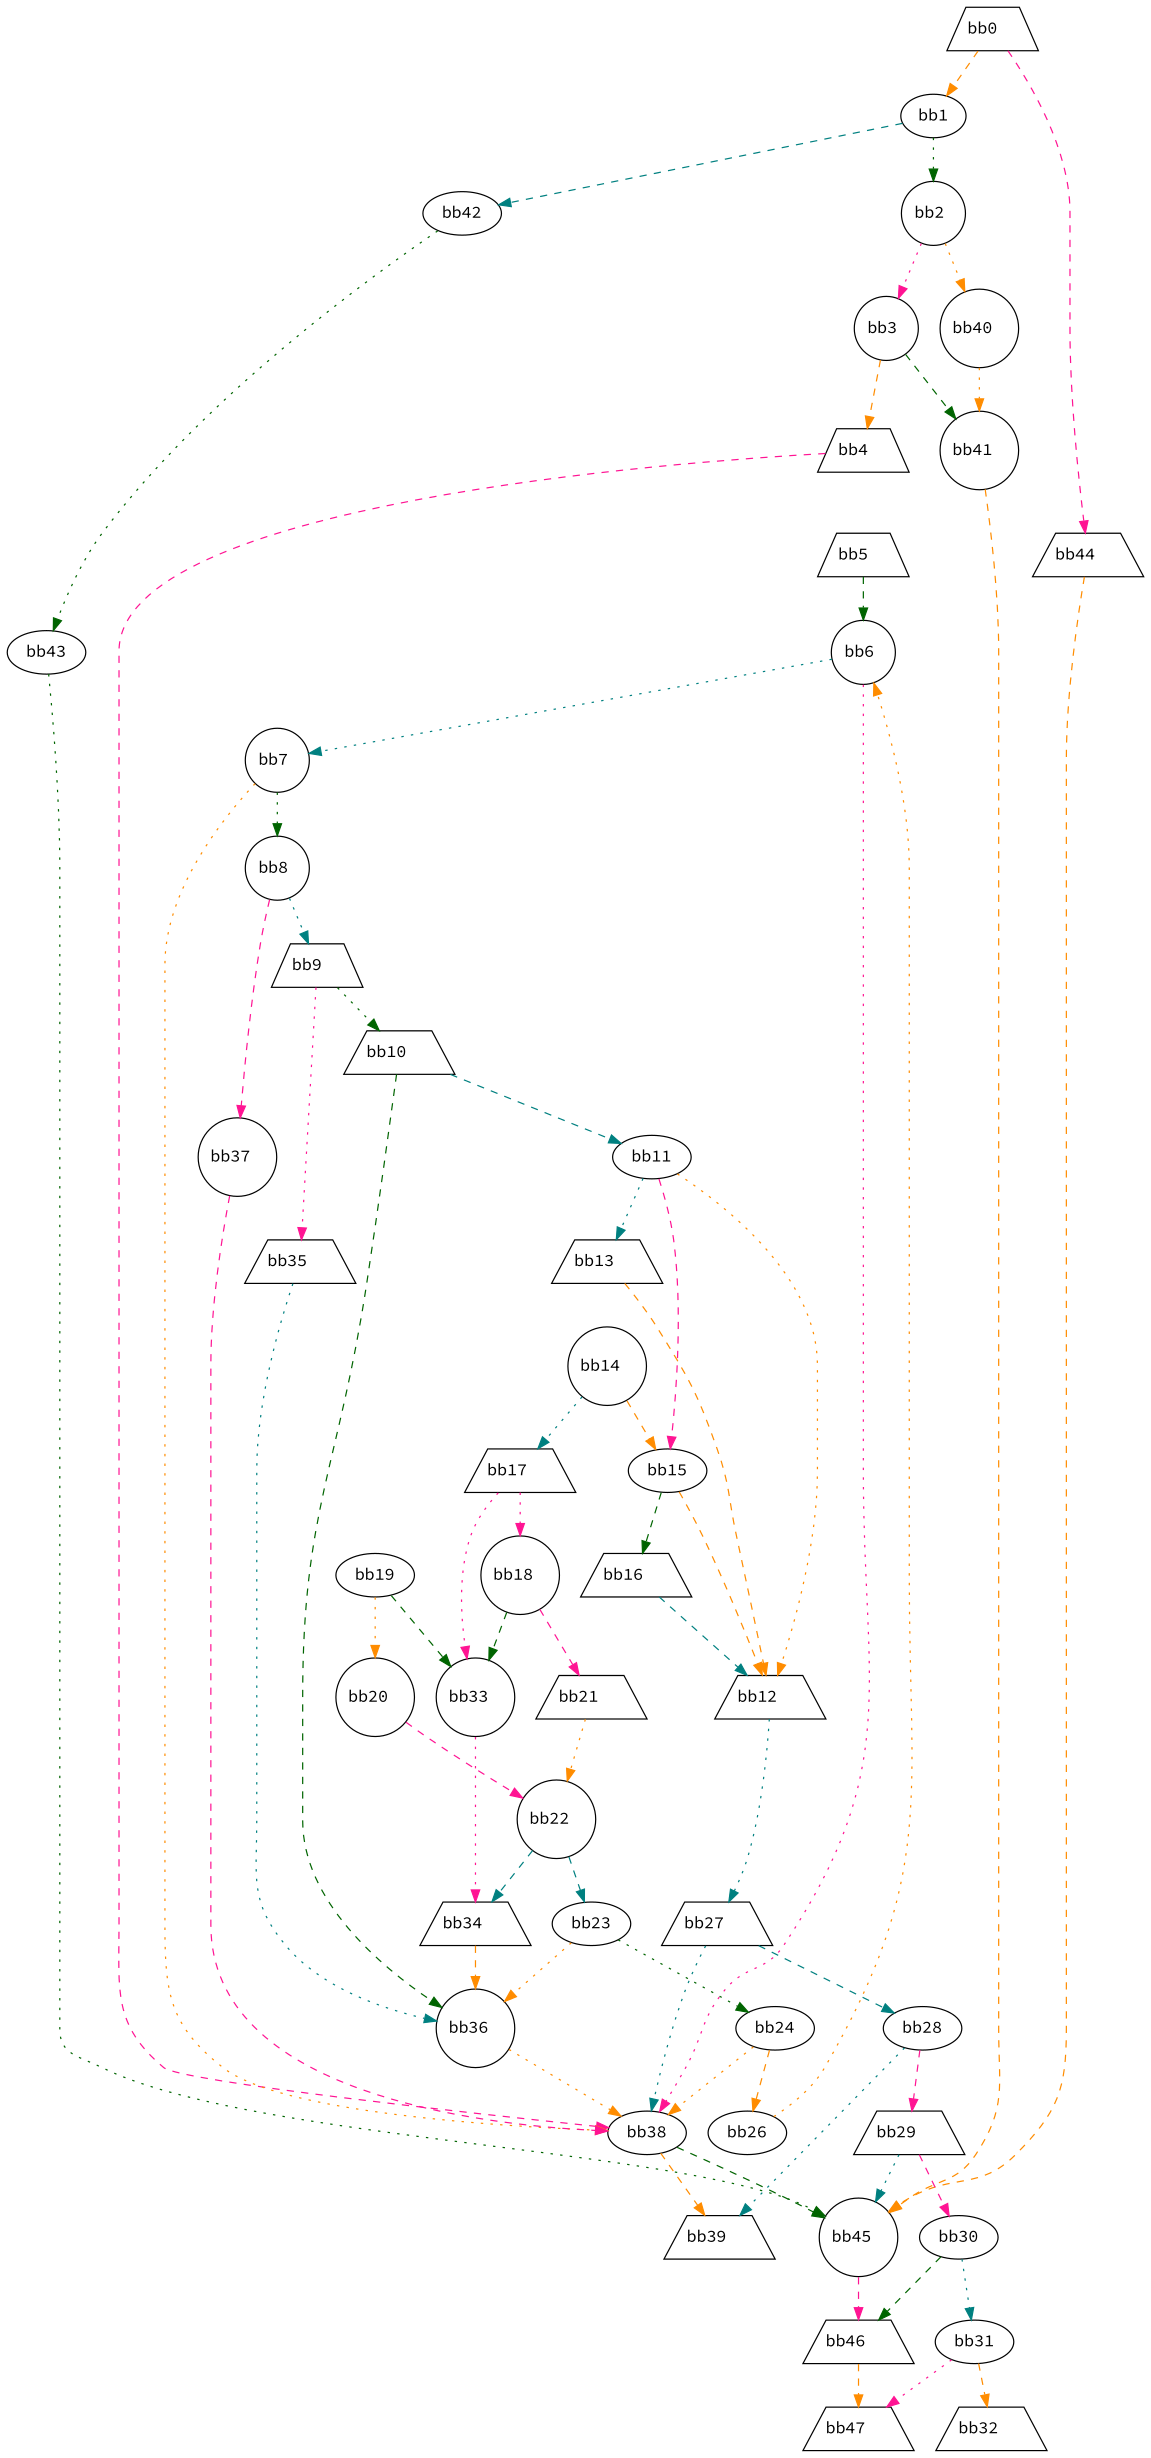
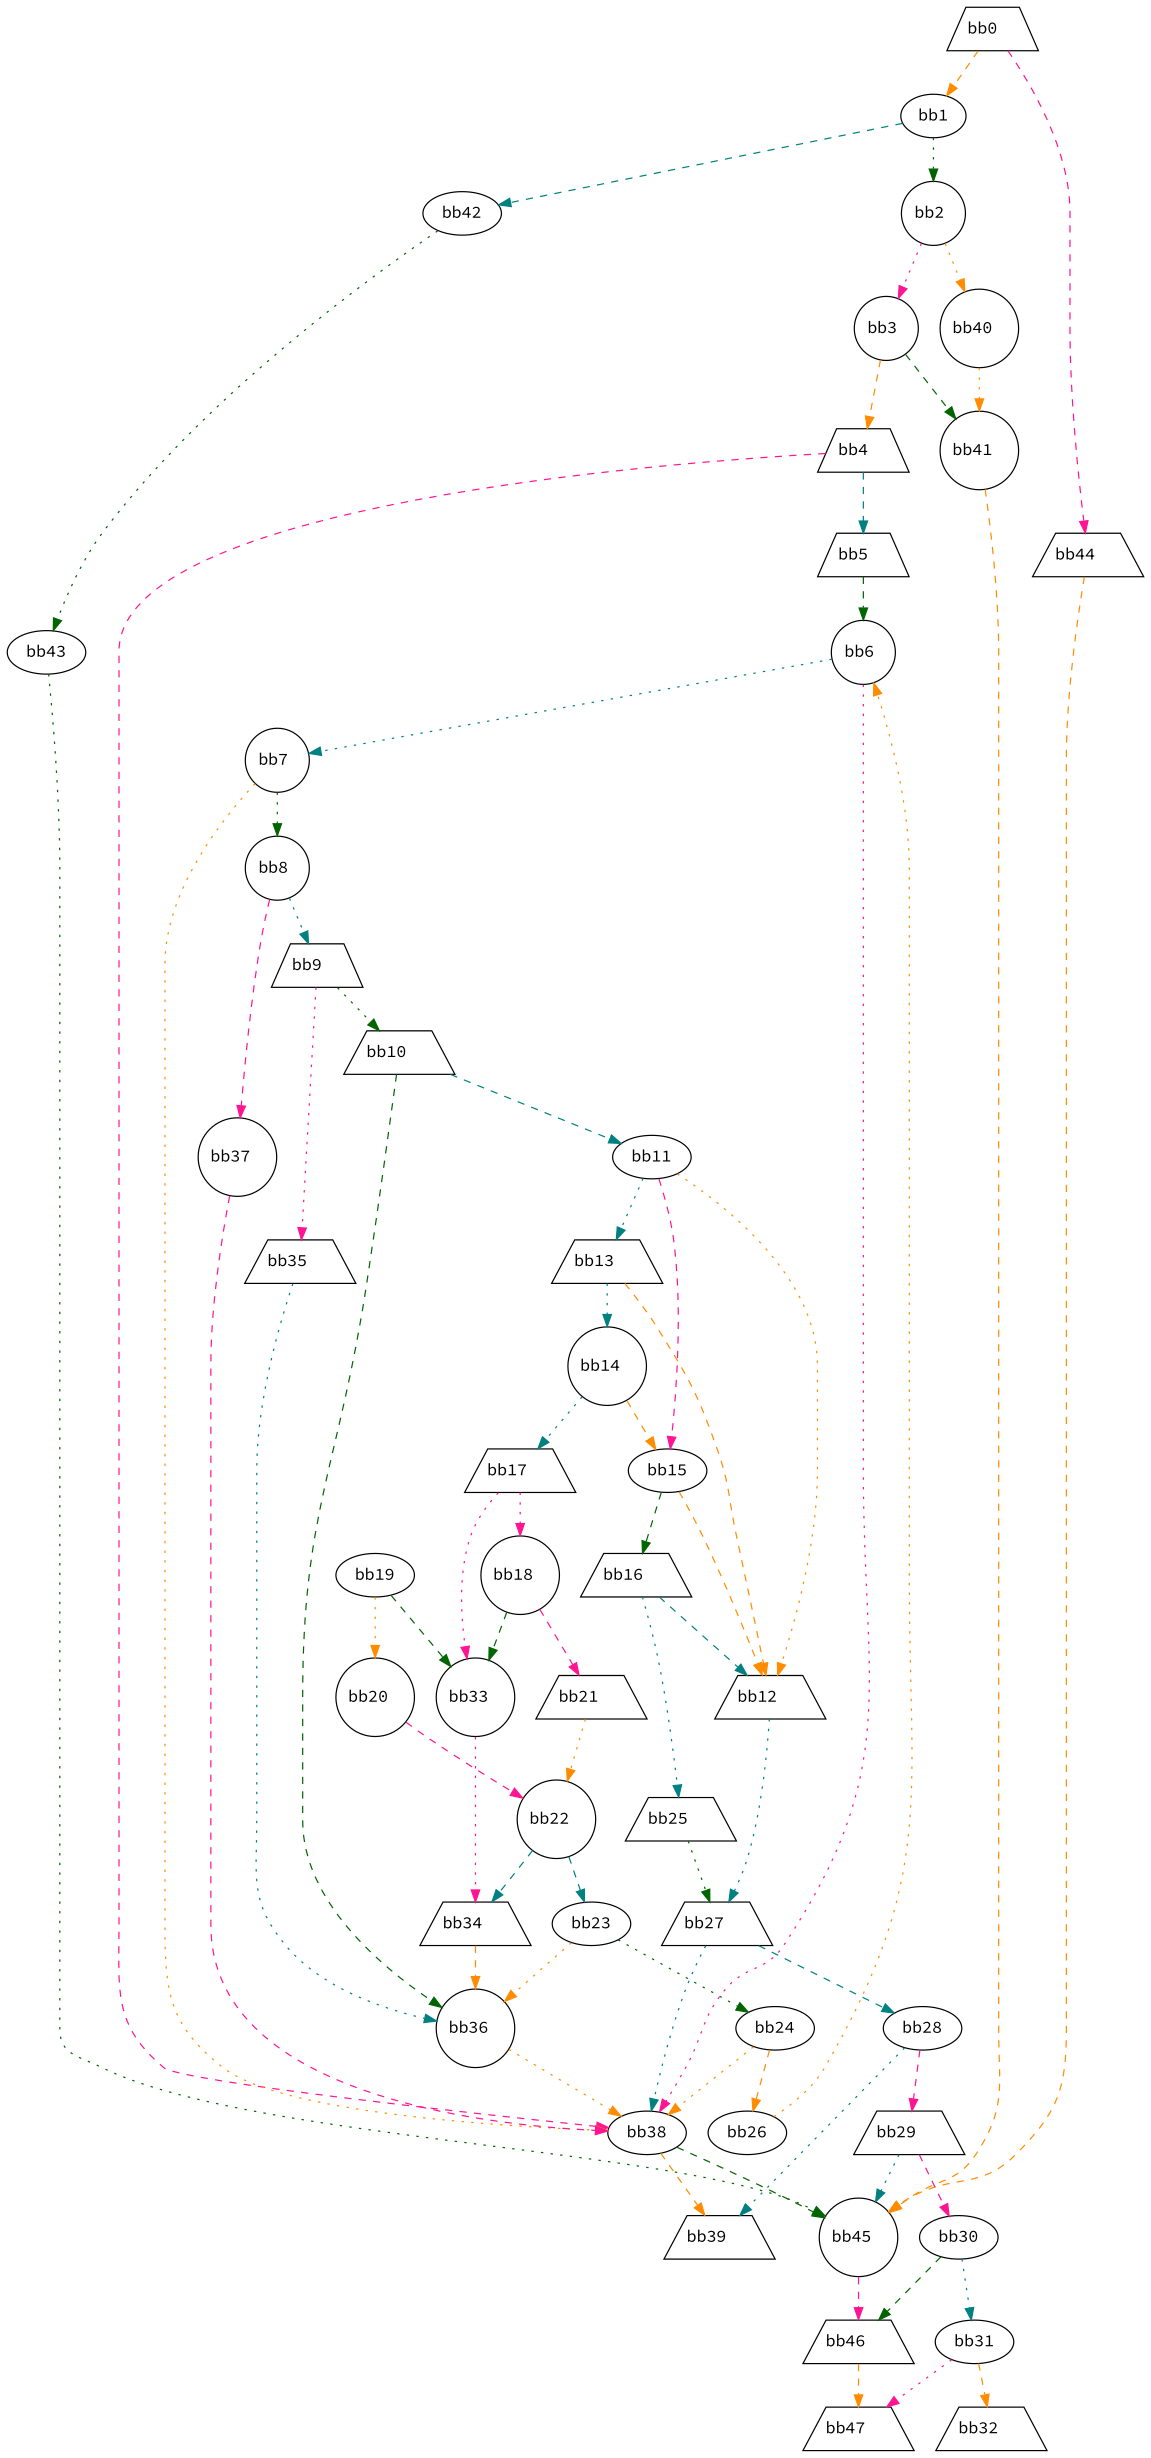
edge "bb4" -> "bb5": added
edge "bb13" -> "bb14": added
node "bb25": added
